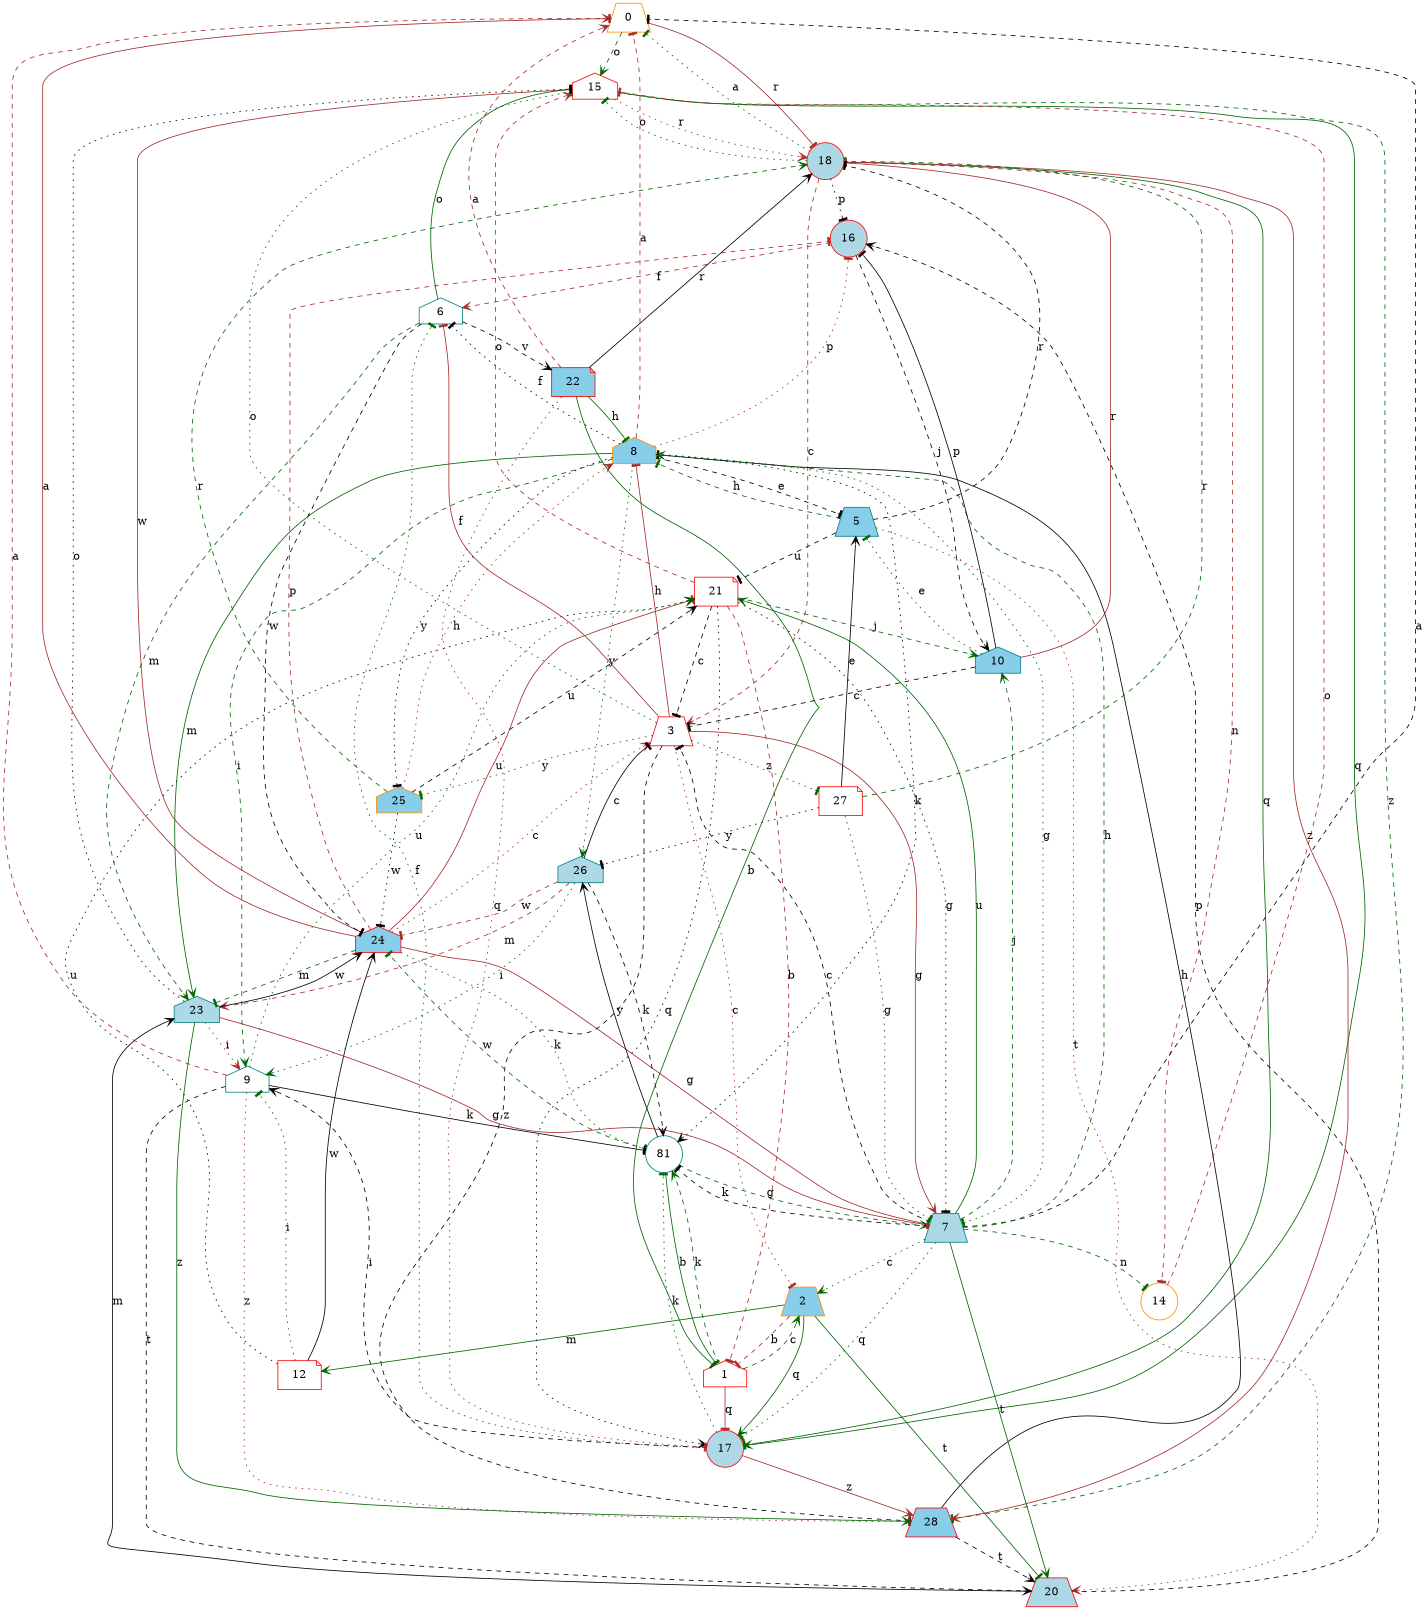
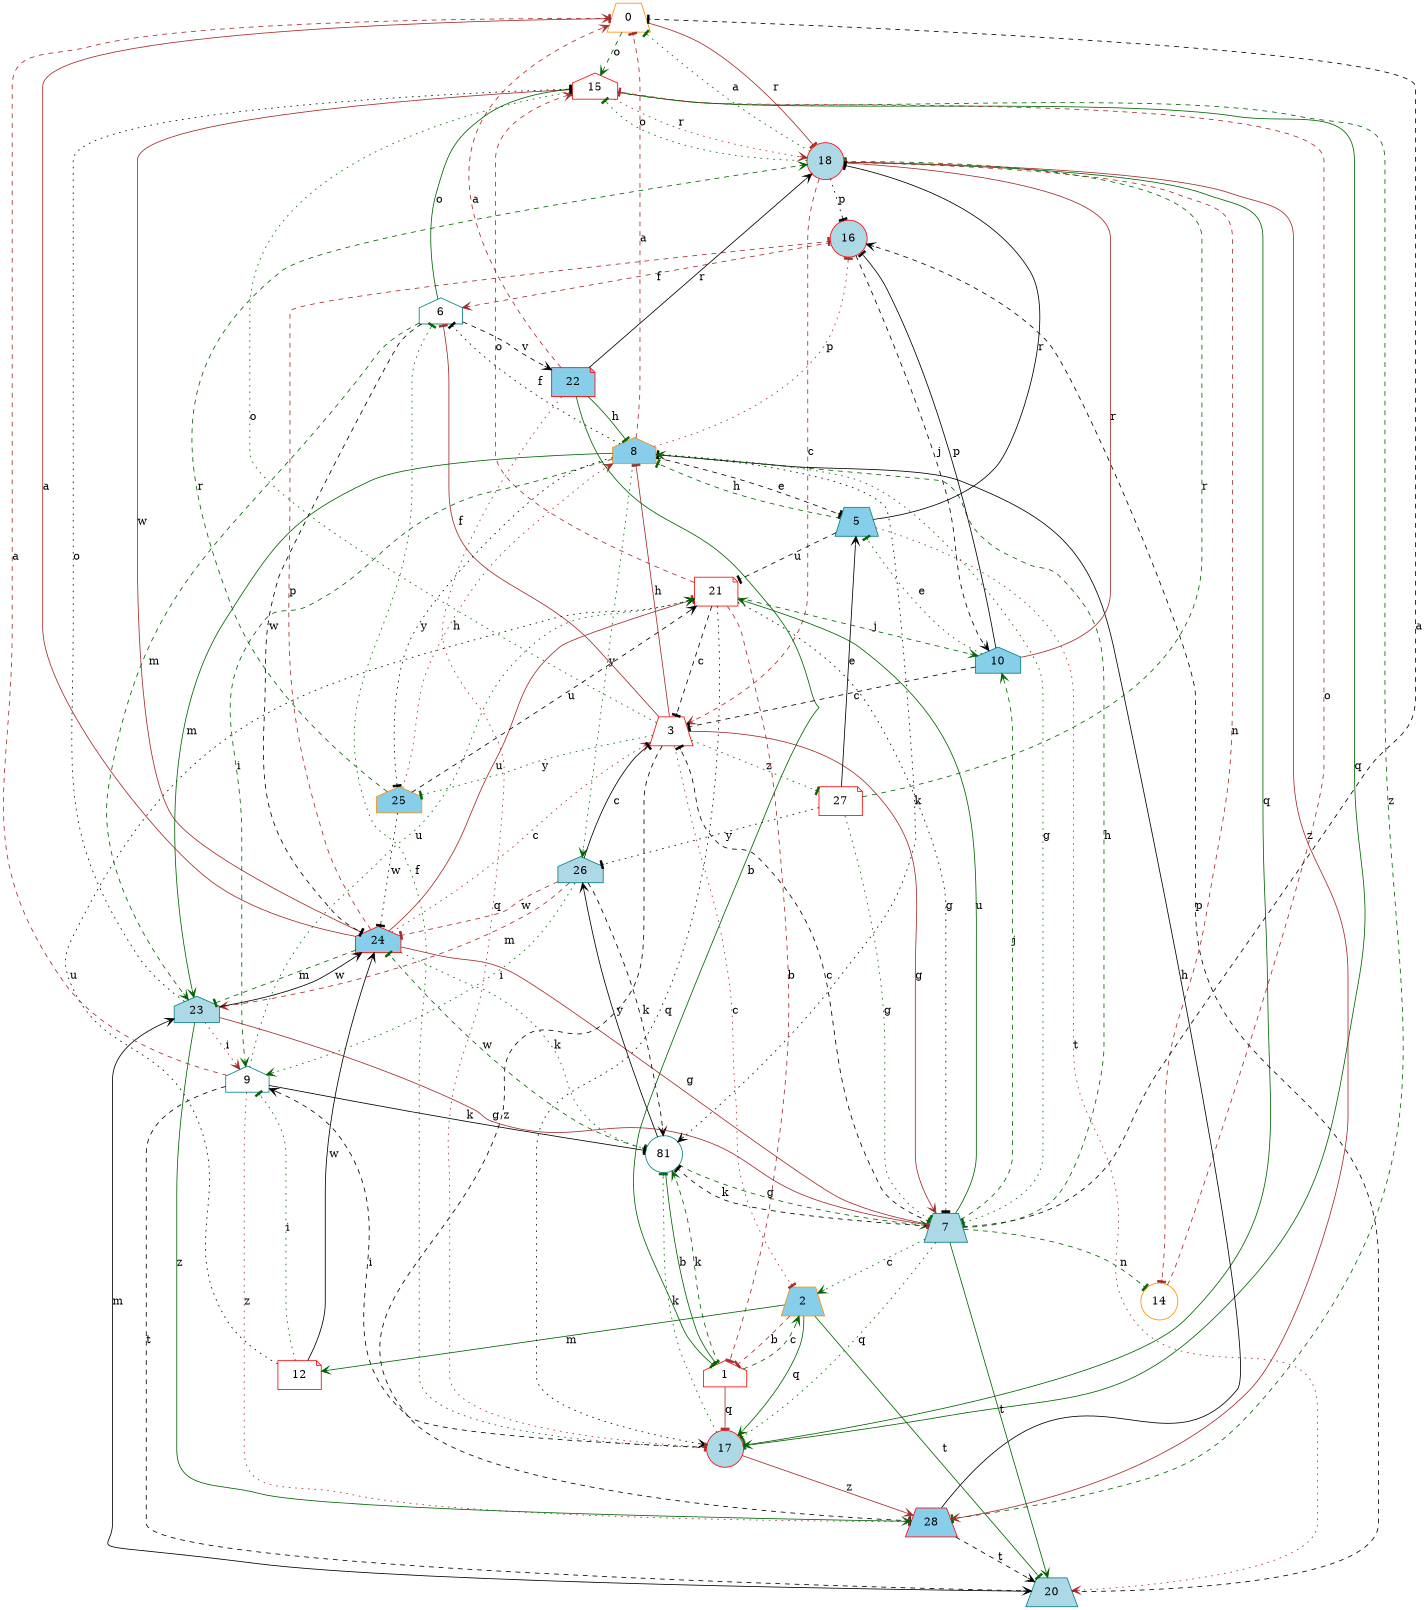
edge "5" -> "18": style dashed -> solid
node "20": color red -> teal
